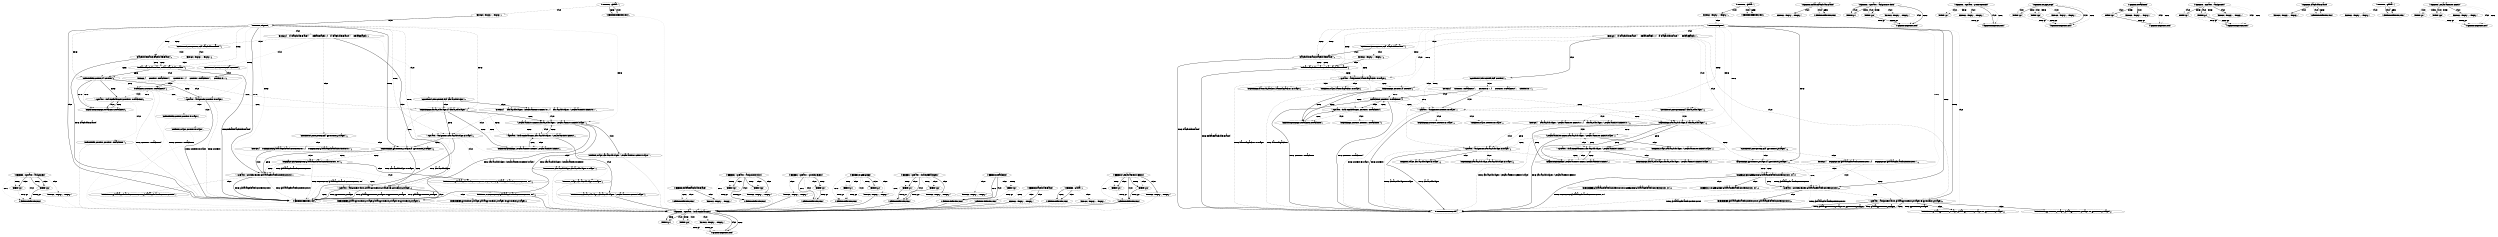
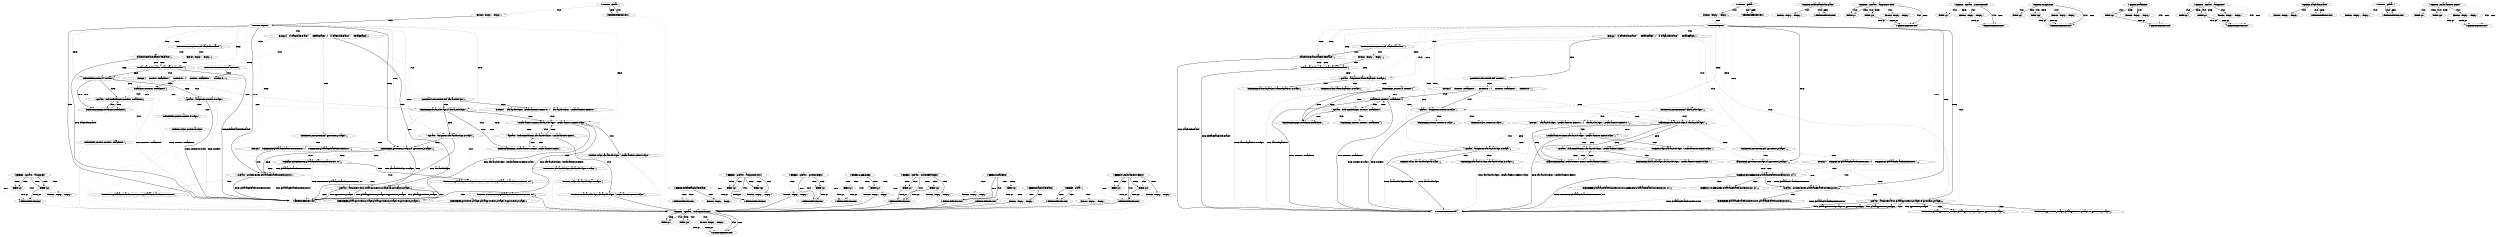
edge "(<operator>.assignment,frame_dispatcher_ = nullptr)" -> "(IDENTIFIER,frame_dispatcher_,frame_dispatcher_ = nullptr)": style dashed -> bold
